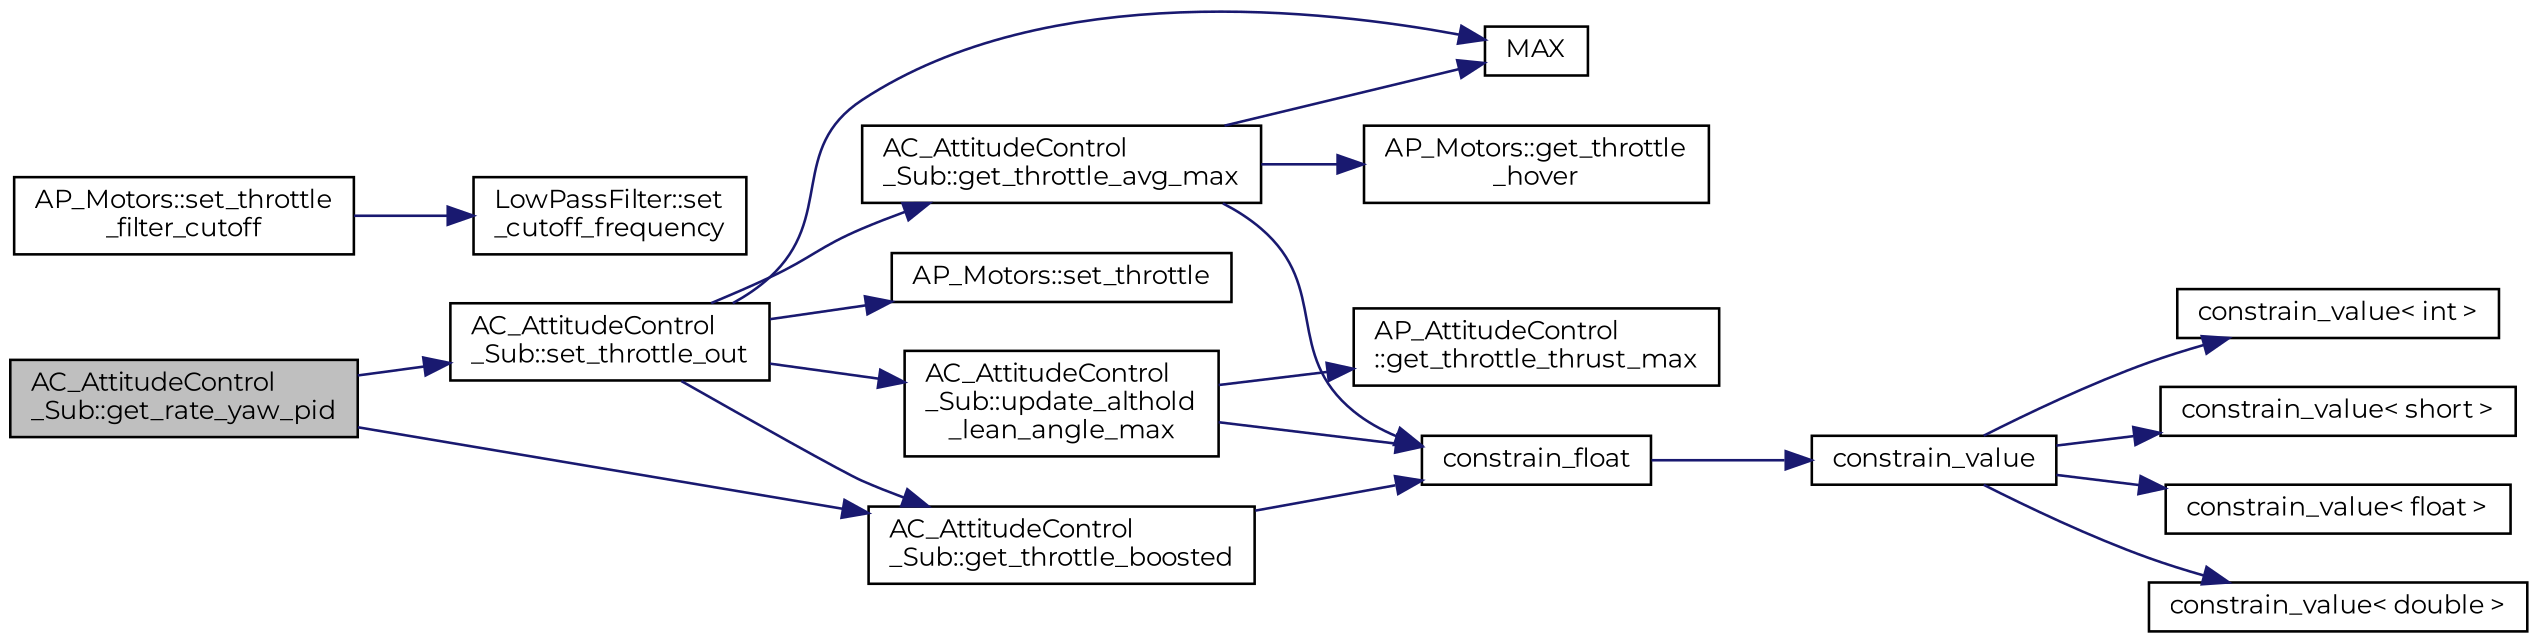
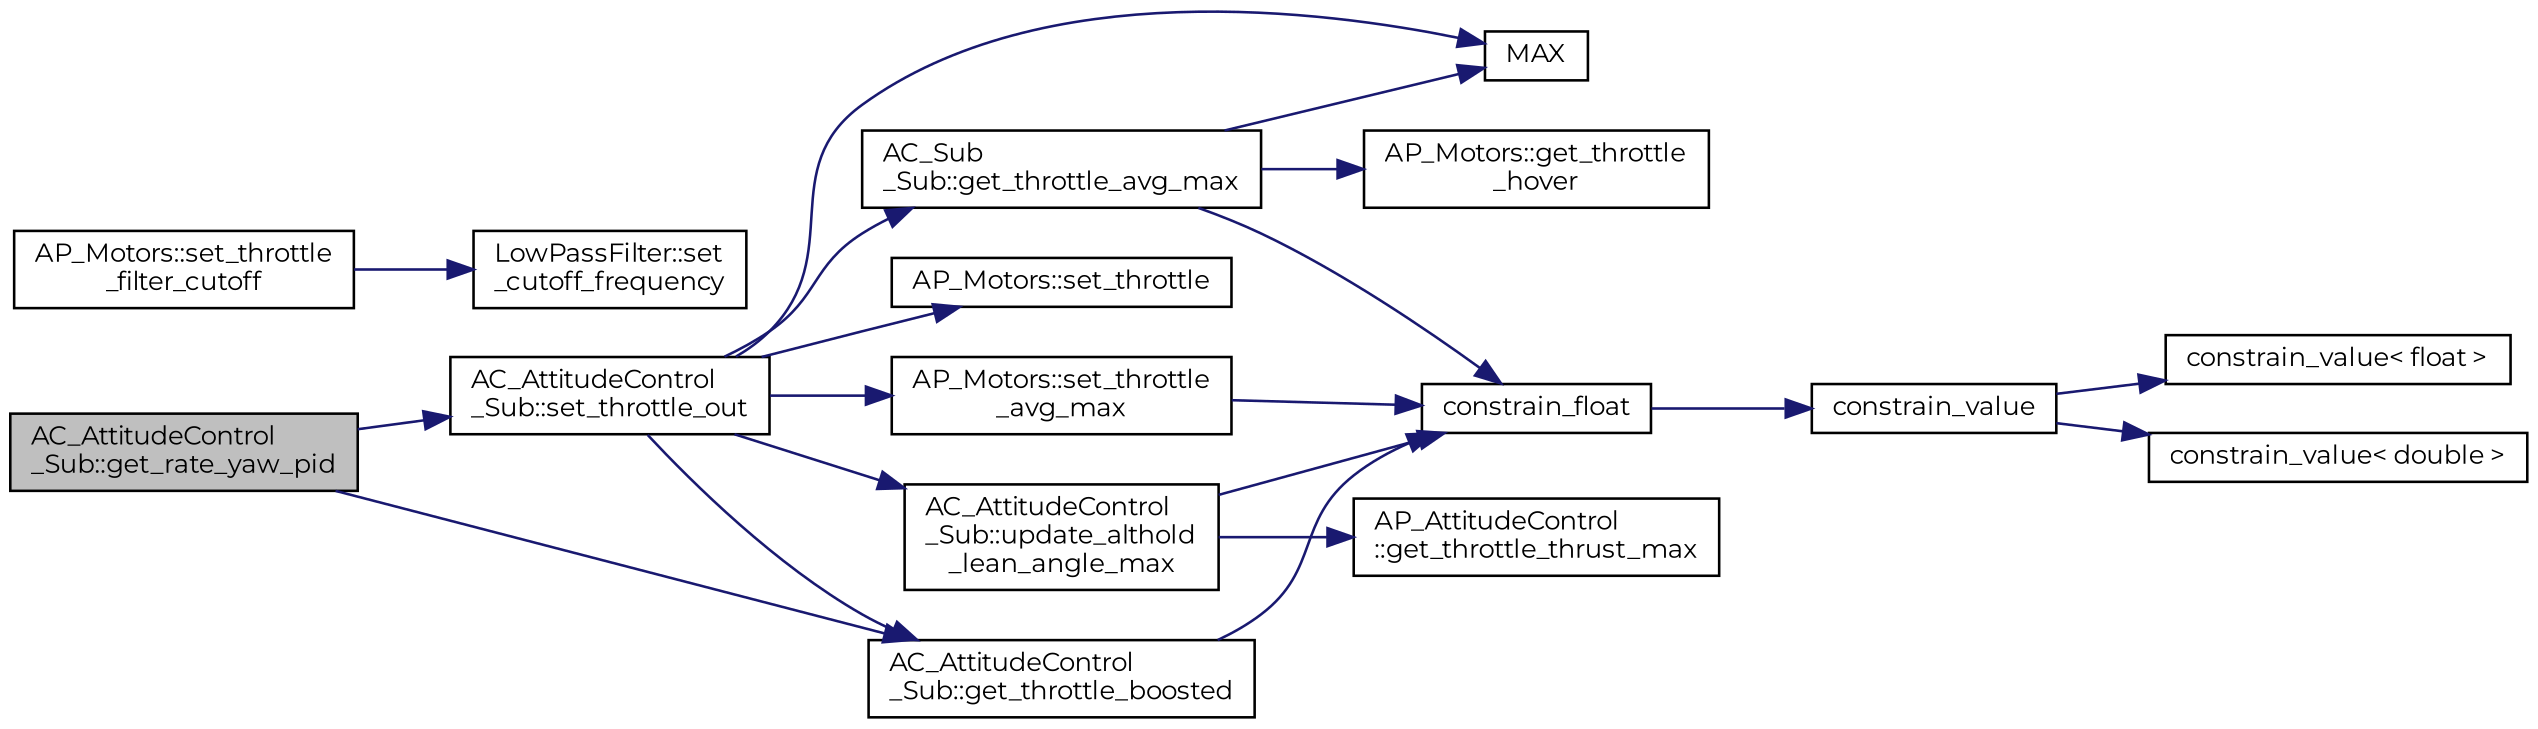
node "AC_AttitudeControl _Sub::get_throttle_avg_max": label "AC_AttitudeControl _Sub::get_throttle_avg_max" -> "AC_Sub _Sub::get_throttle_avg_max"
node "constrain_value< int >": removed
node "AP_Motors::set_throttle _avg_max": added
node "constrain_value< short >": removed
